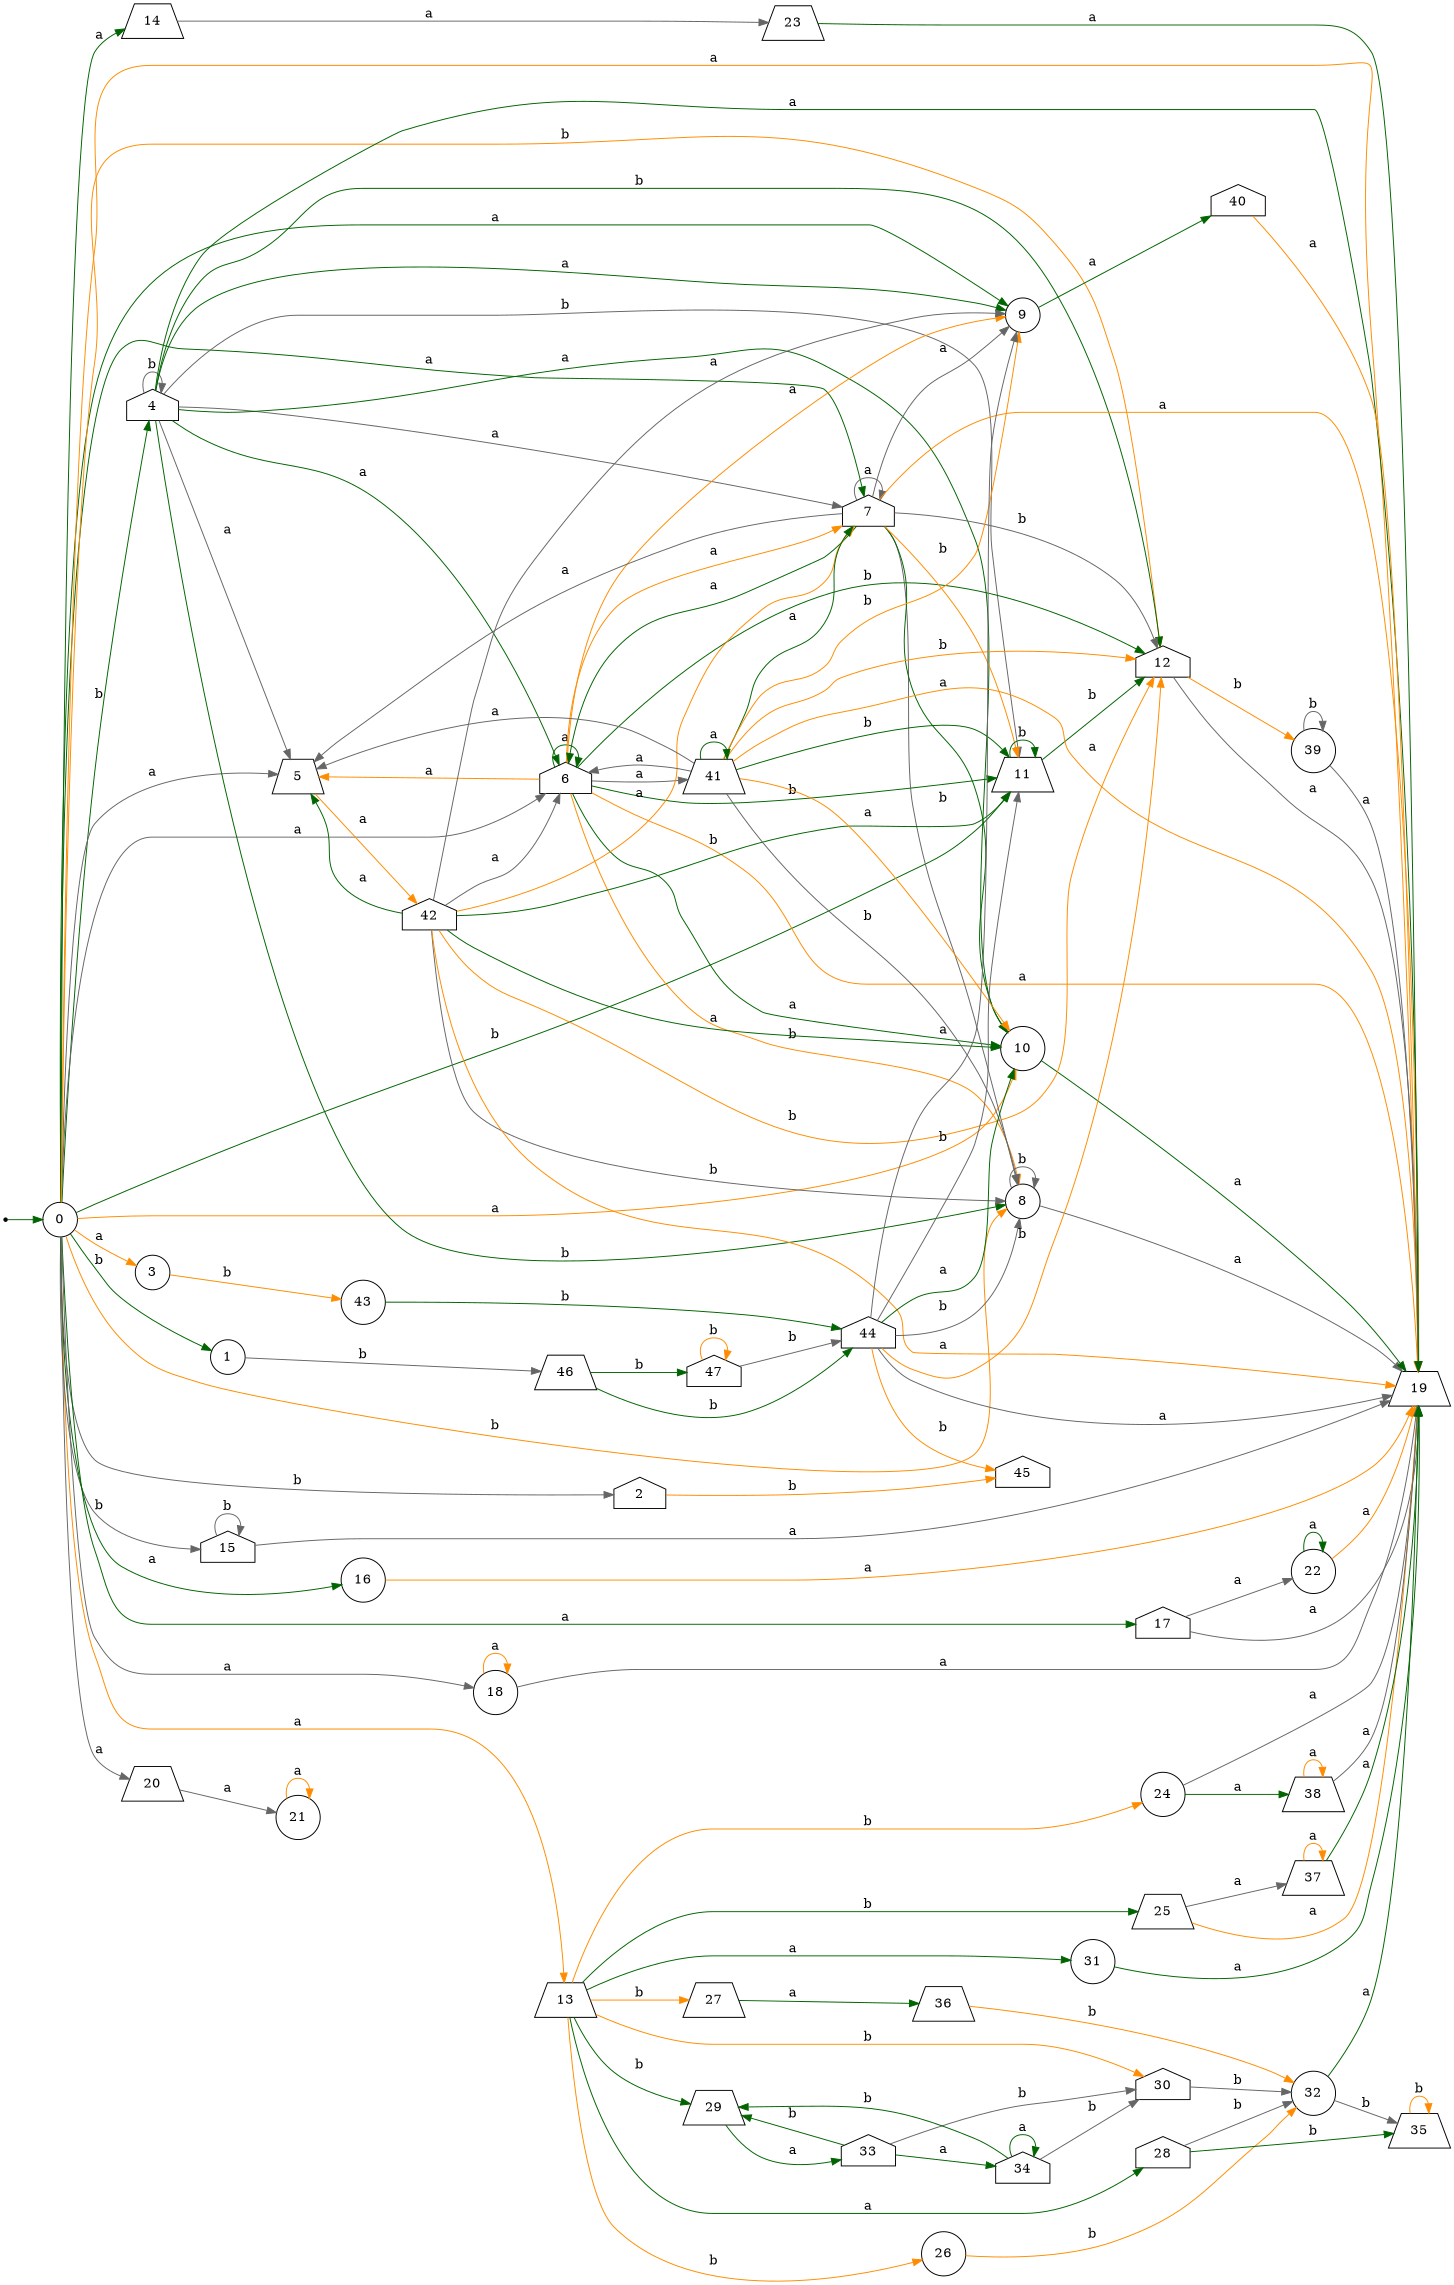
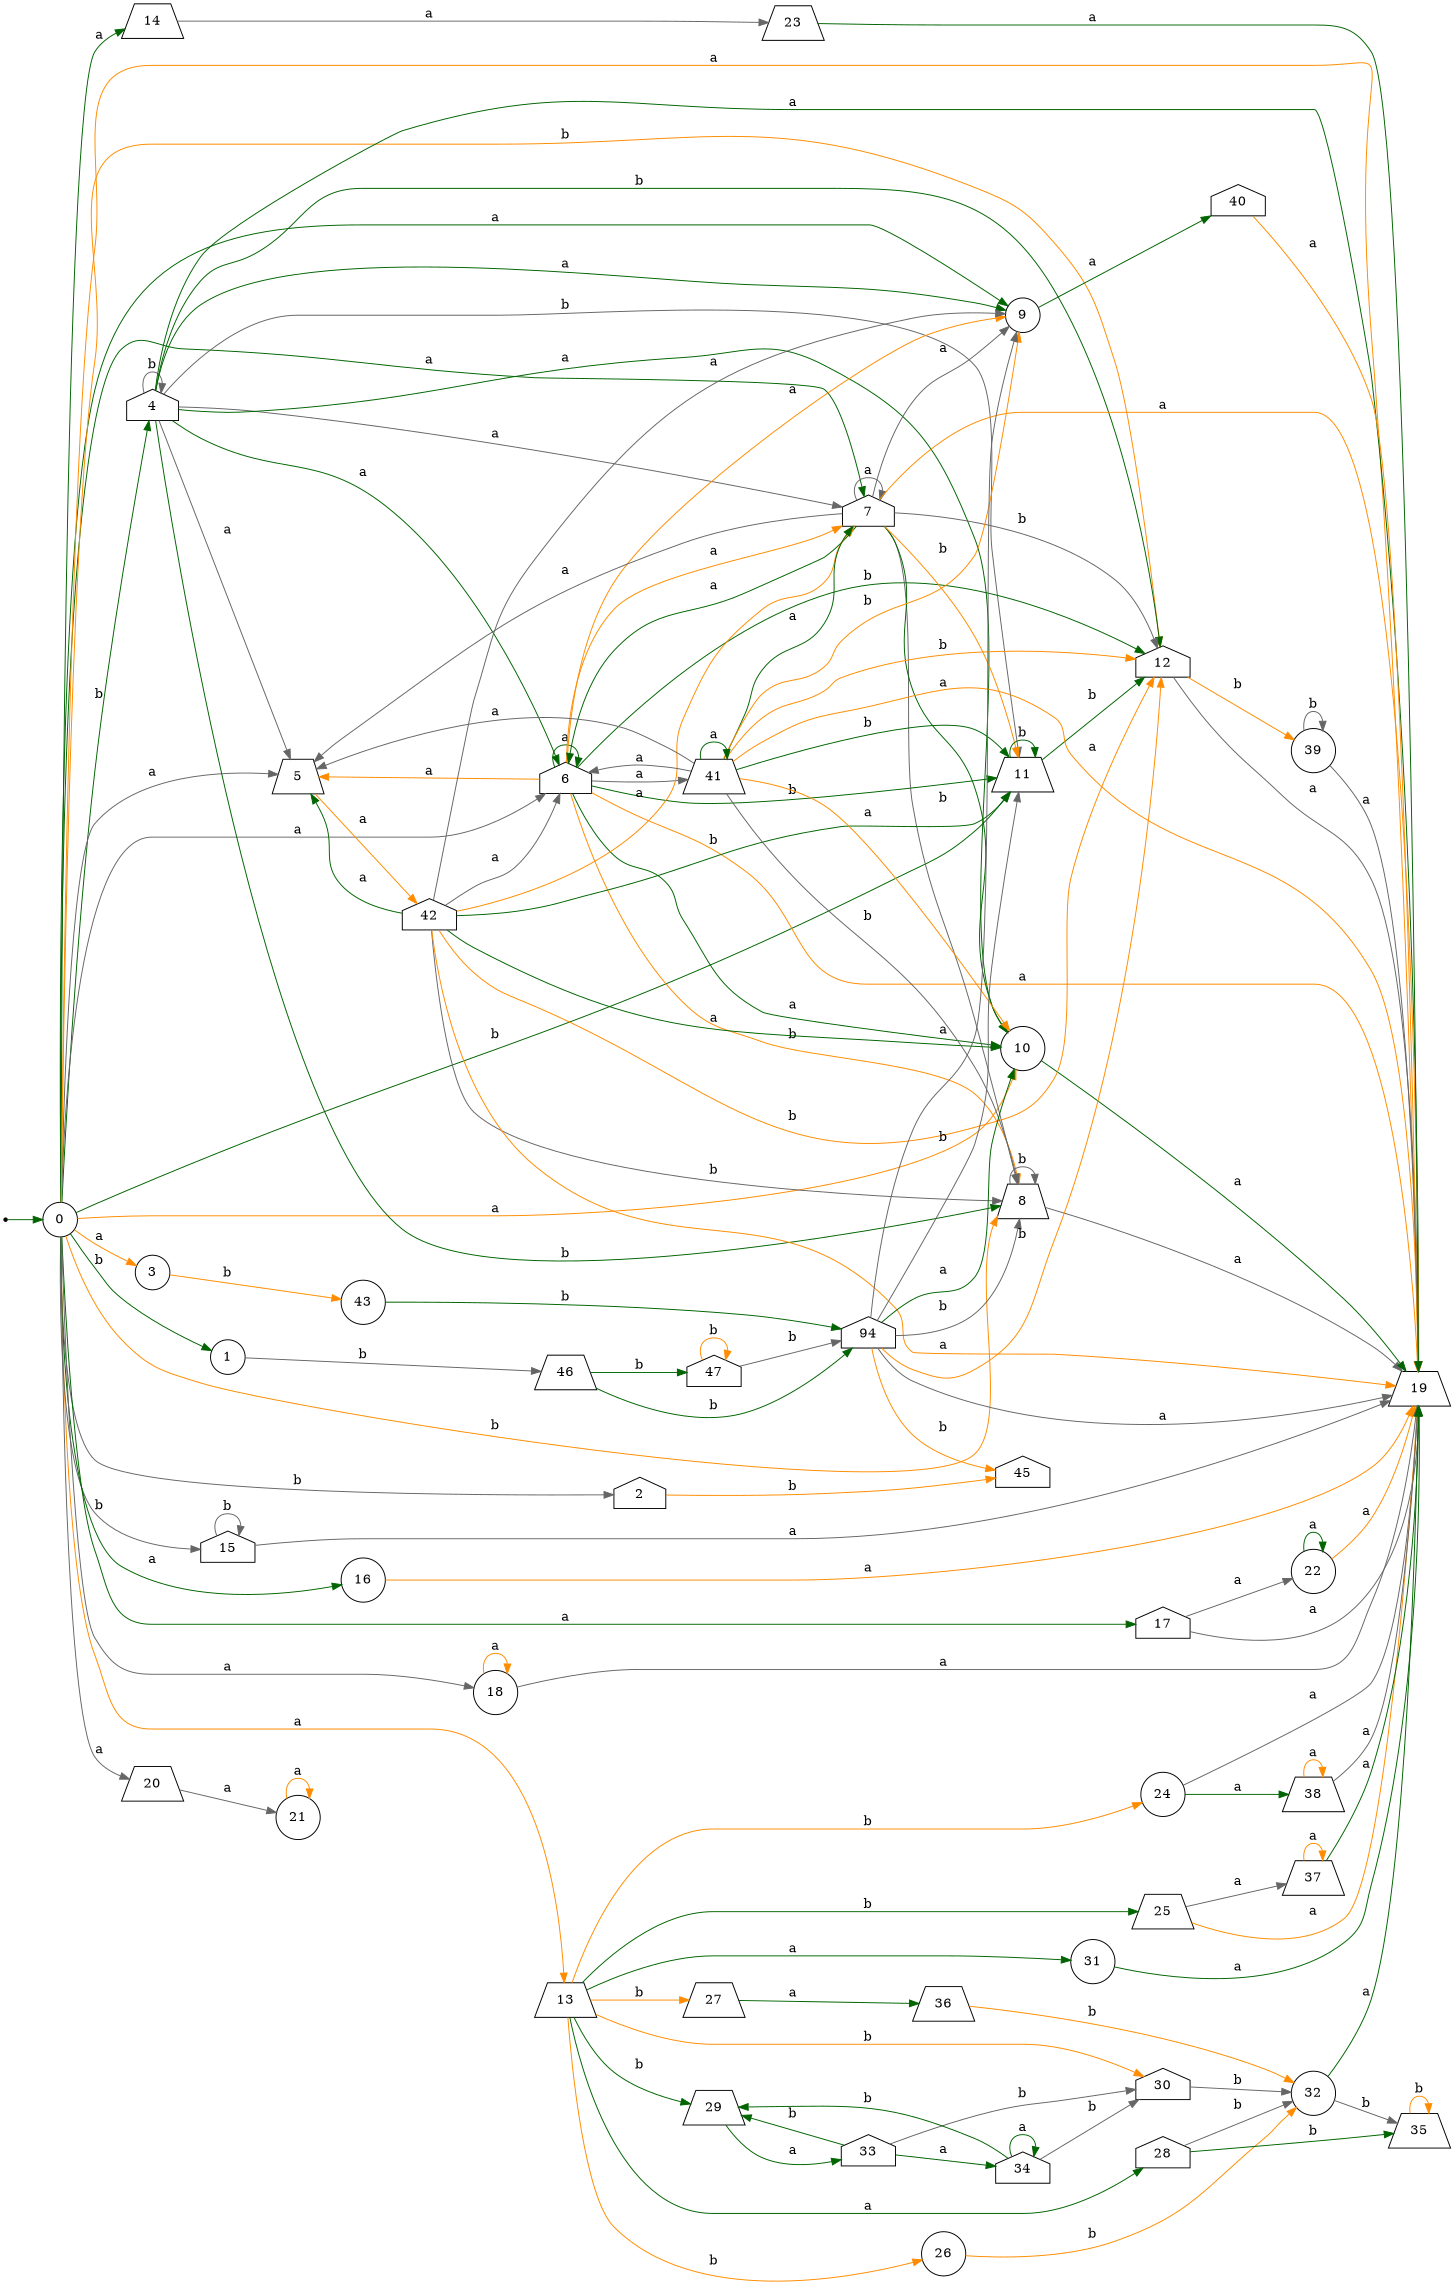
node "8": shape circle -> trapezium
node "44": label "44" -> "94"
